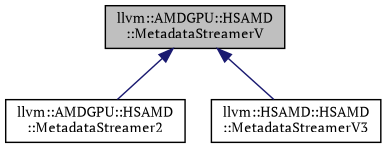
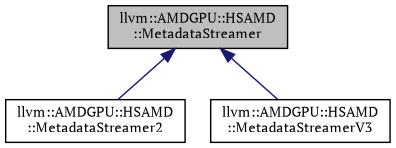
node "llvm::AMDGPU::HSAMD ::MetadataStreamerV": label "llvm::AMDGPU::HSAMD ::MetadataStreamerV" -> "llvm::AMDGPU::HSAMD ::MetadataStreamer"
node "llvm::HSAMD::HSAMD ::MetadataStreamerV3": label "llvm::HSAMD::HSAMD ::MetadataStreamerV3" -> "llvm::AMDGPU::HSAMD ::MetadataStreamerV3"
